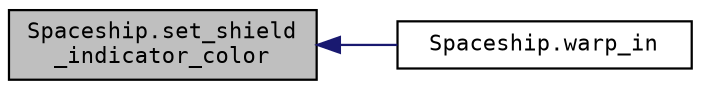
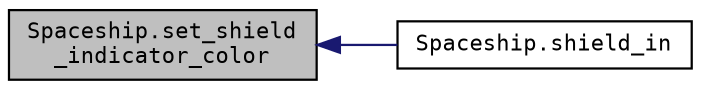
node "Spaceship.warp_in": label "Spaceship.warp_in" -> "Spaceship.shield_in"
